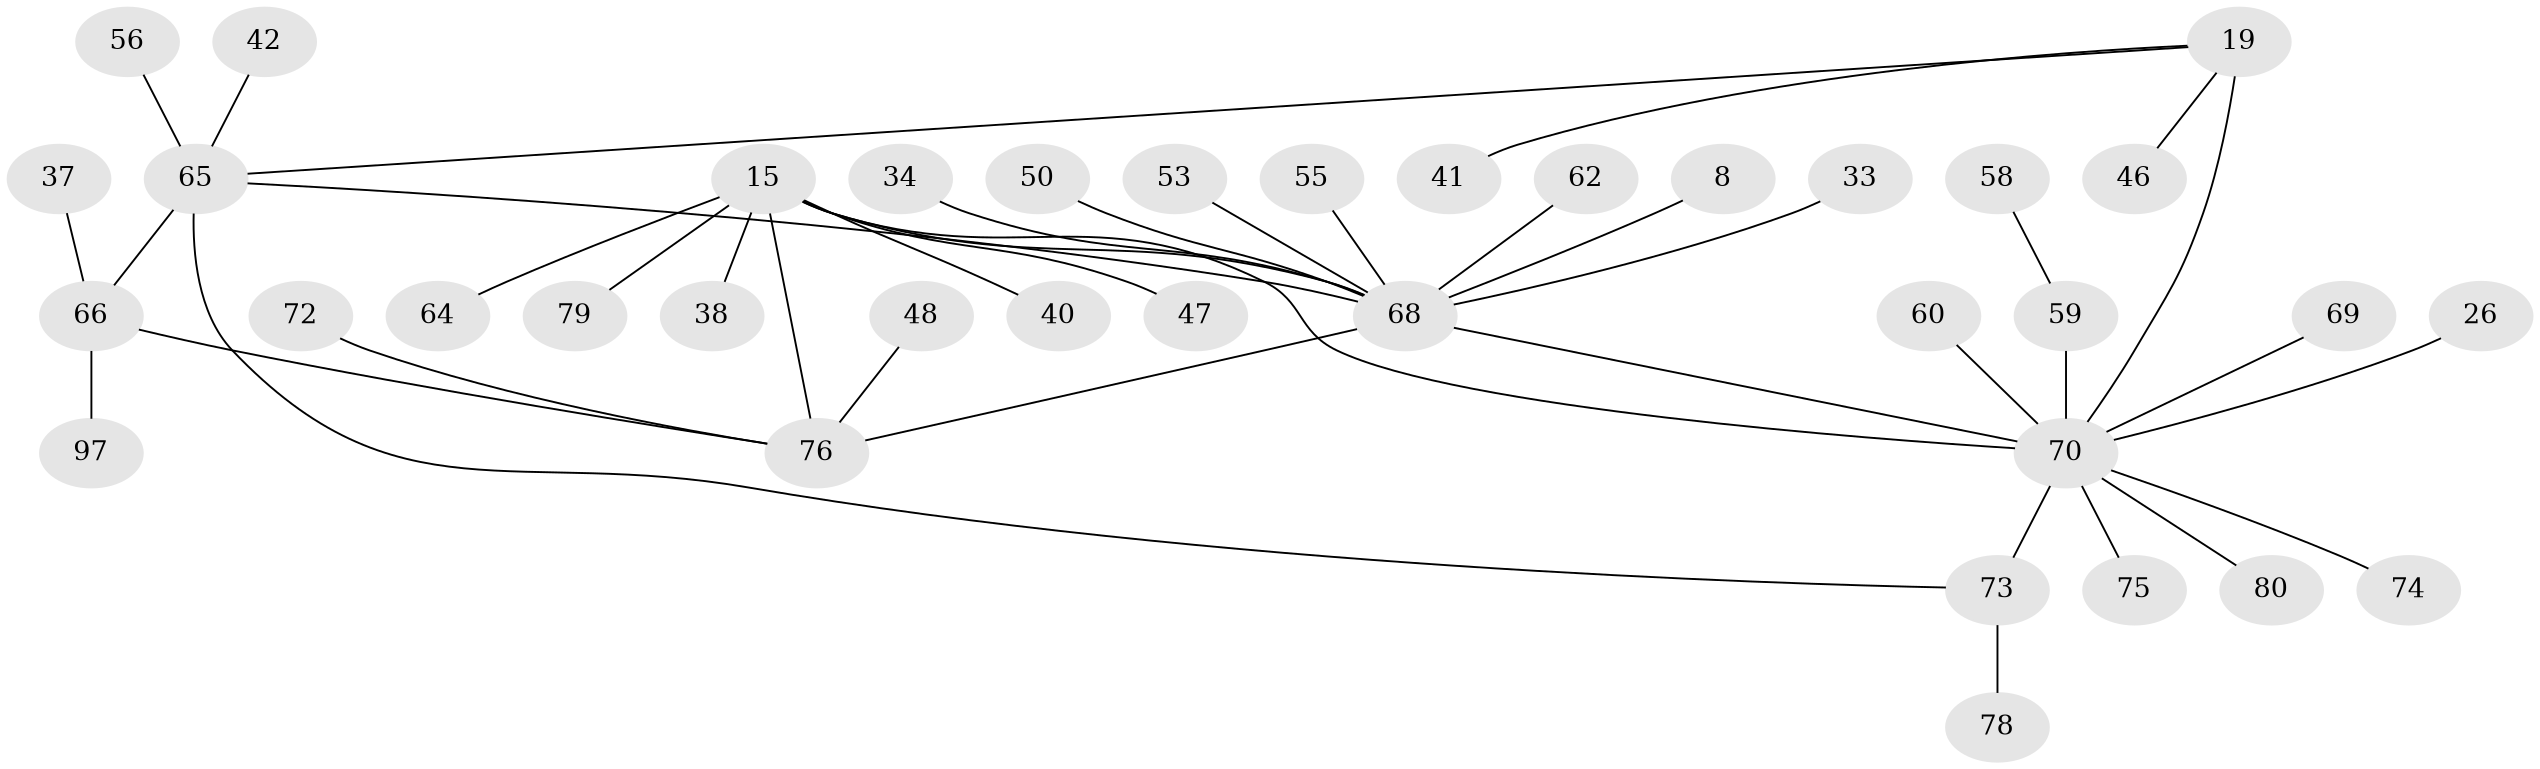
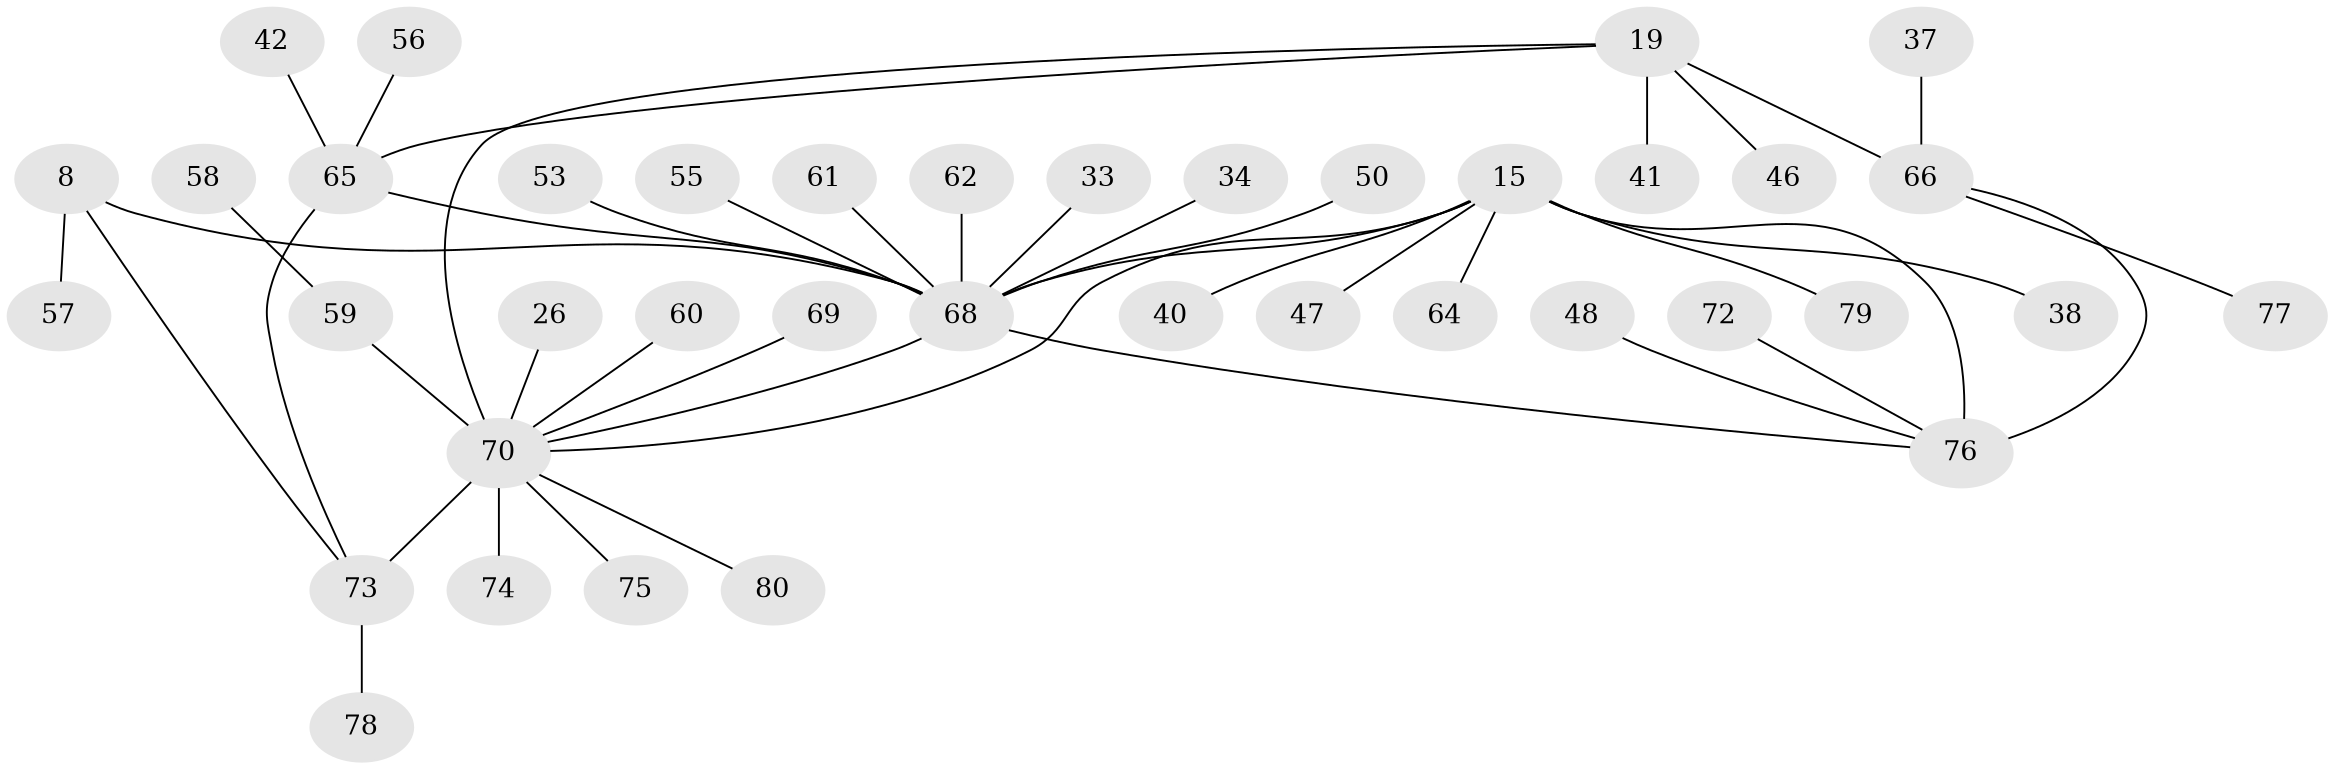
node "61": added
edge "65" -- "66": now "19" -- "66"
node "57": added
edge "8" -- "73": added
node "97": label "97" -> "77"
